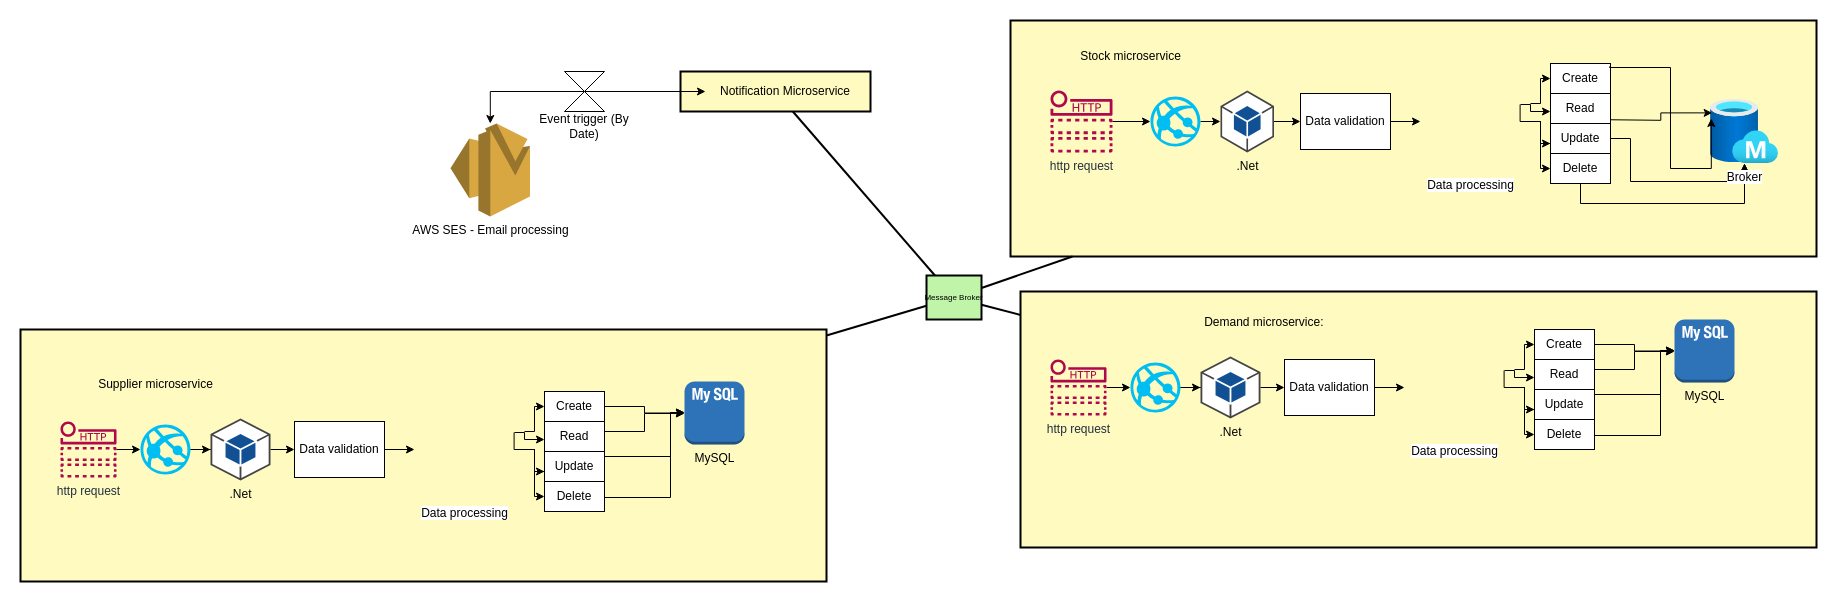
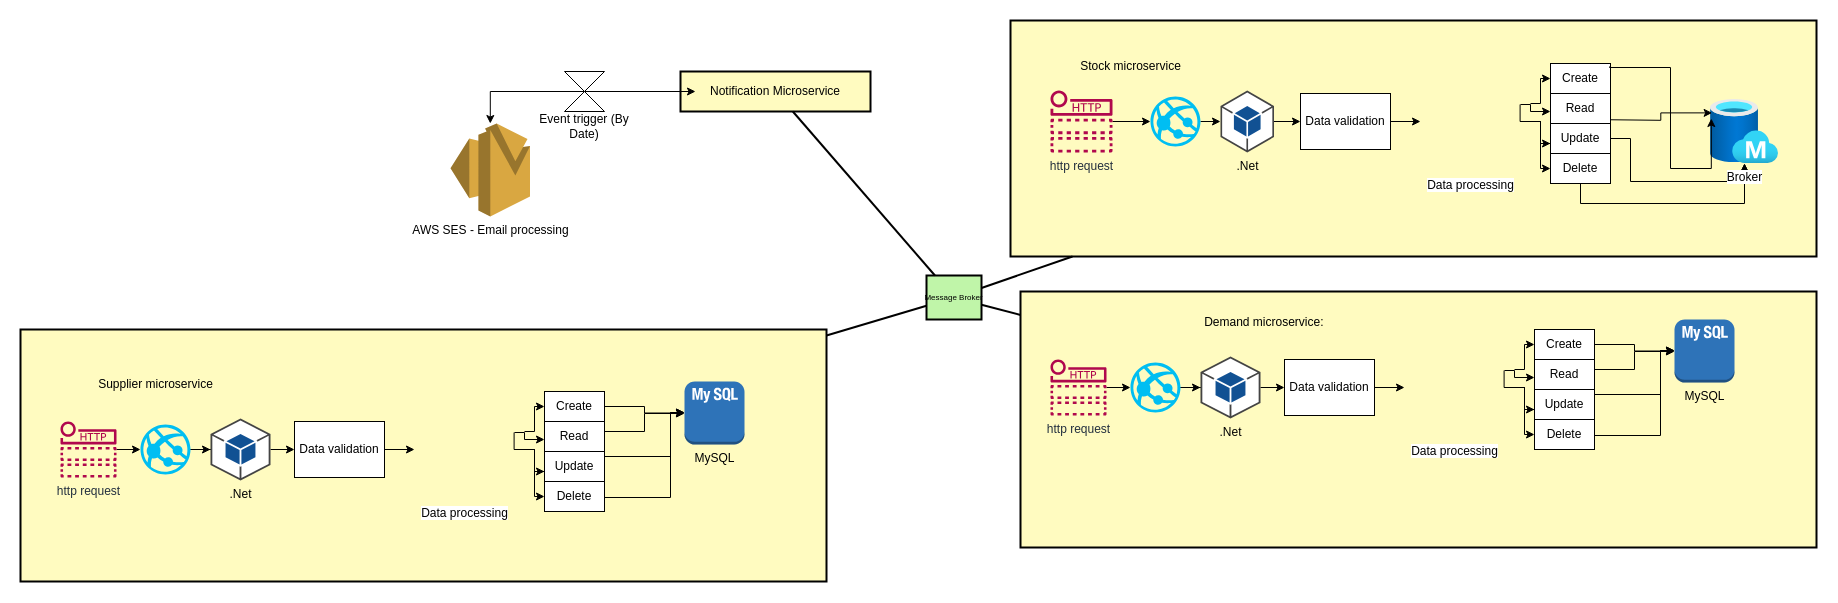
node "Stock microservice": moved (1131, 57) -> (1131, 67)
node "Notification Microservice": moved (786, 92) -> (776, 92)
